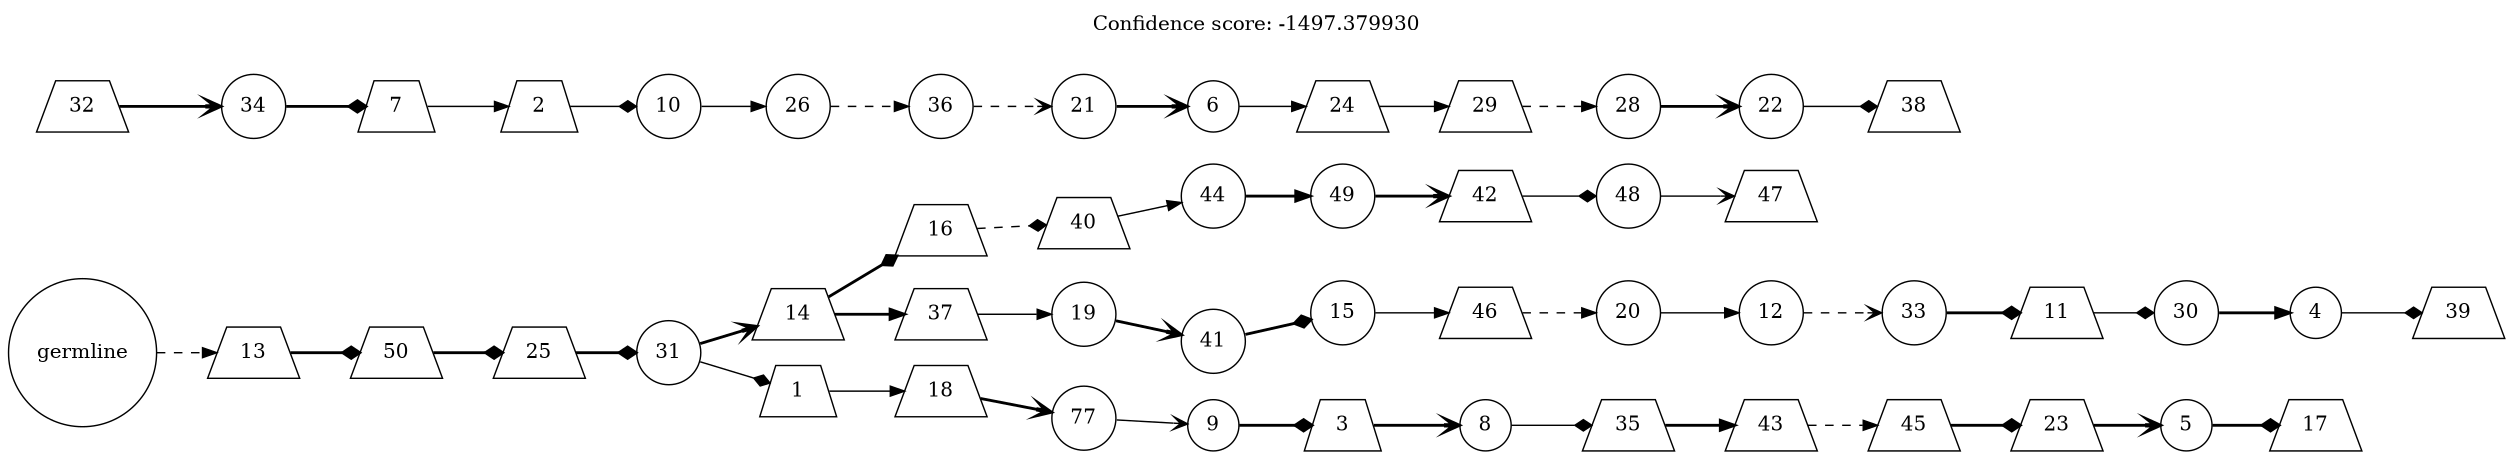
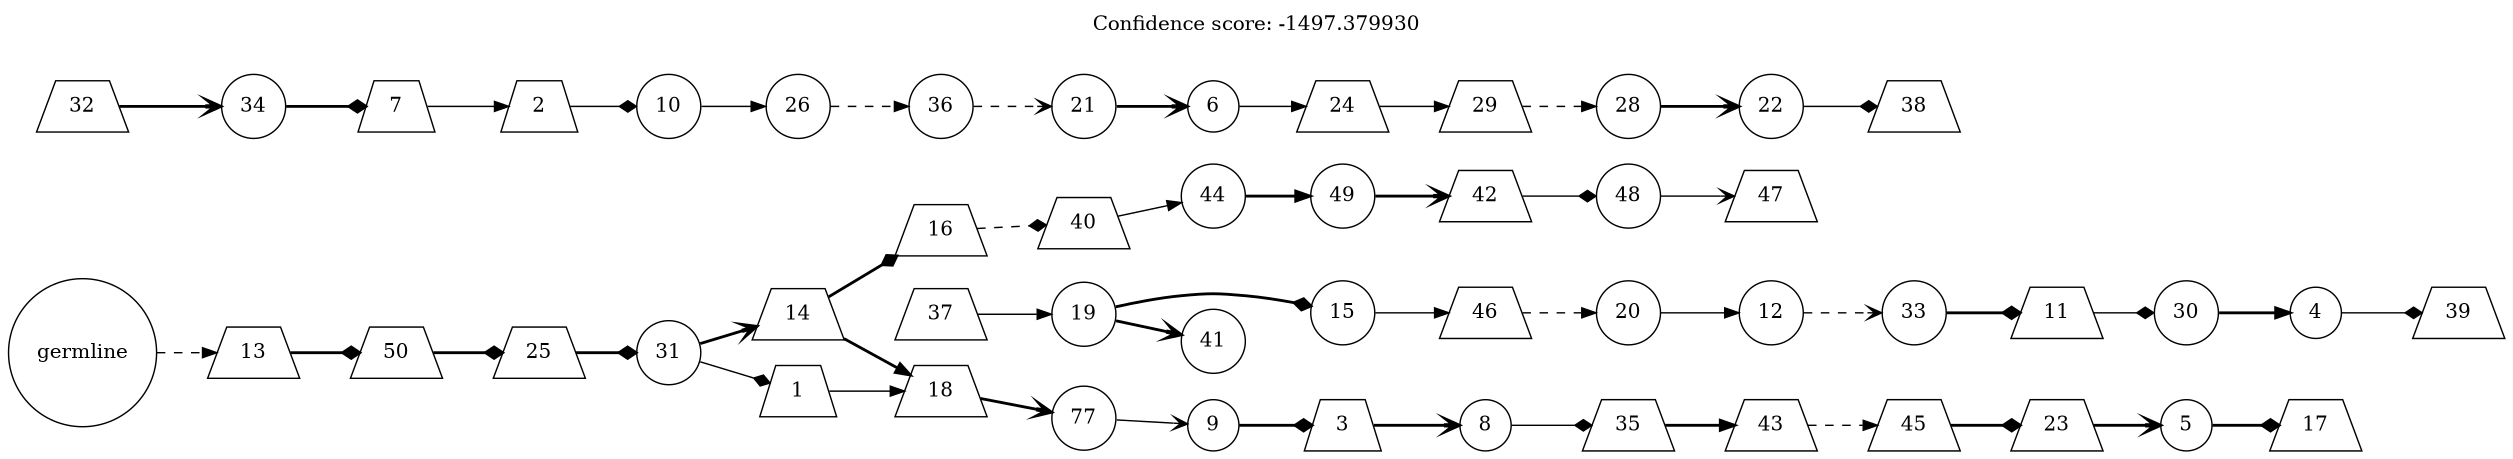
edge "14" -> "37": now "14" -> "18"
edge "41" -> "15": now "19" -> "15"
